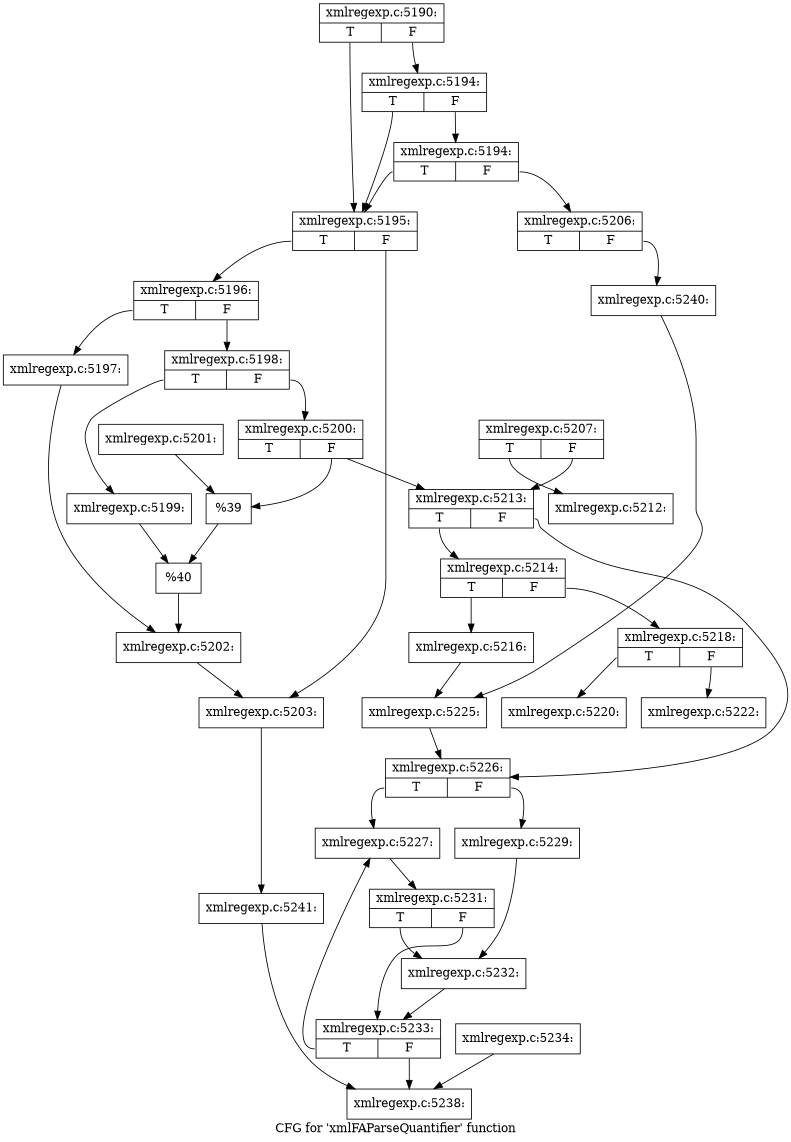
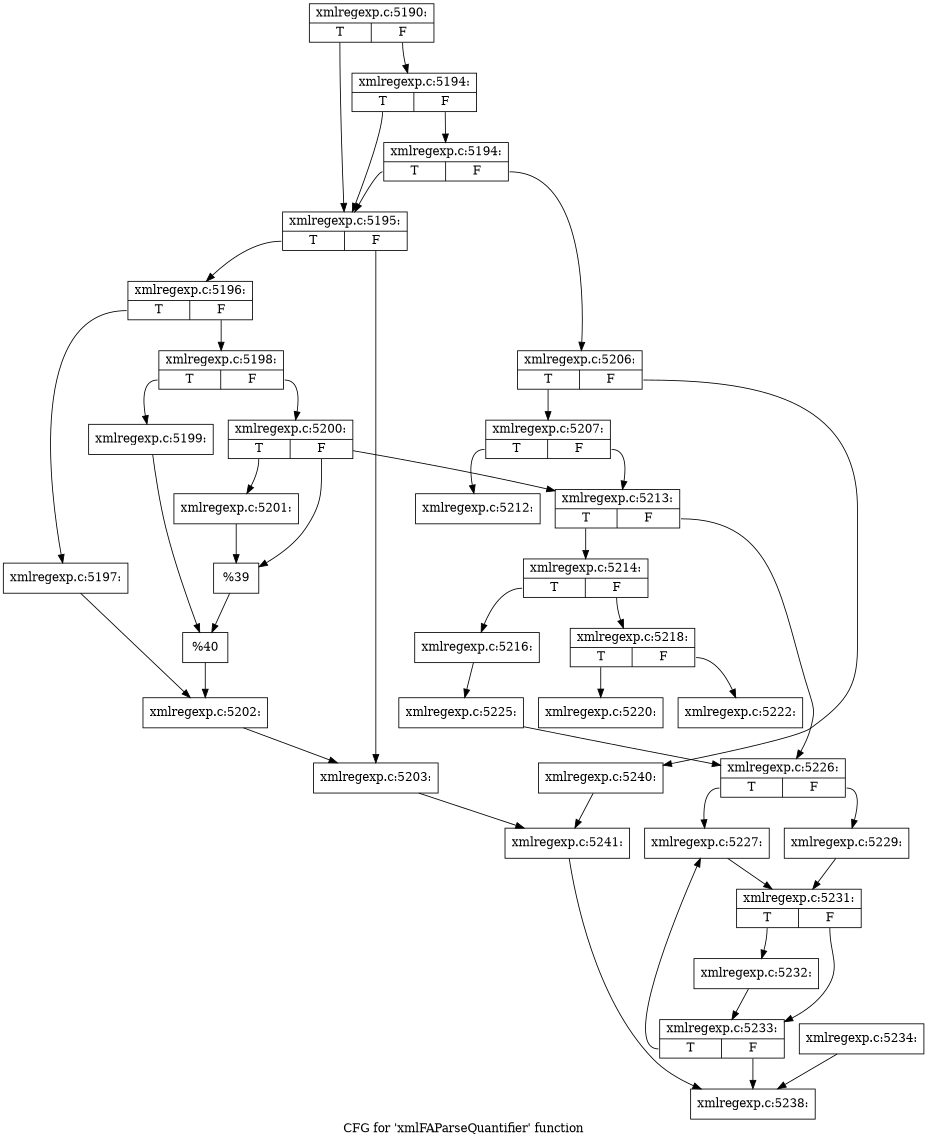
edge "xmlregexp.c:5206:" -> "xmlregexp.c:5207:": added
edge "xmlregexp.c:5200:" -> "xmlregexp.c:5201:": added
edge "xmlregexp.c:5240:" -> "xmlregexp.c:5225:": now "xmlregexp.c:5240:" -> "xmlregexp.c:5241:"
edge "xmlregexp.c:5229:" -> "xmlregexp.c:5232:": now "xmlregexp.c:5229:" -> "xmlregexp.c:5231:"
